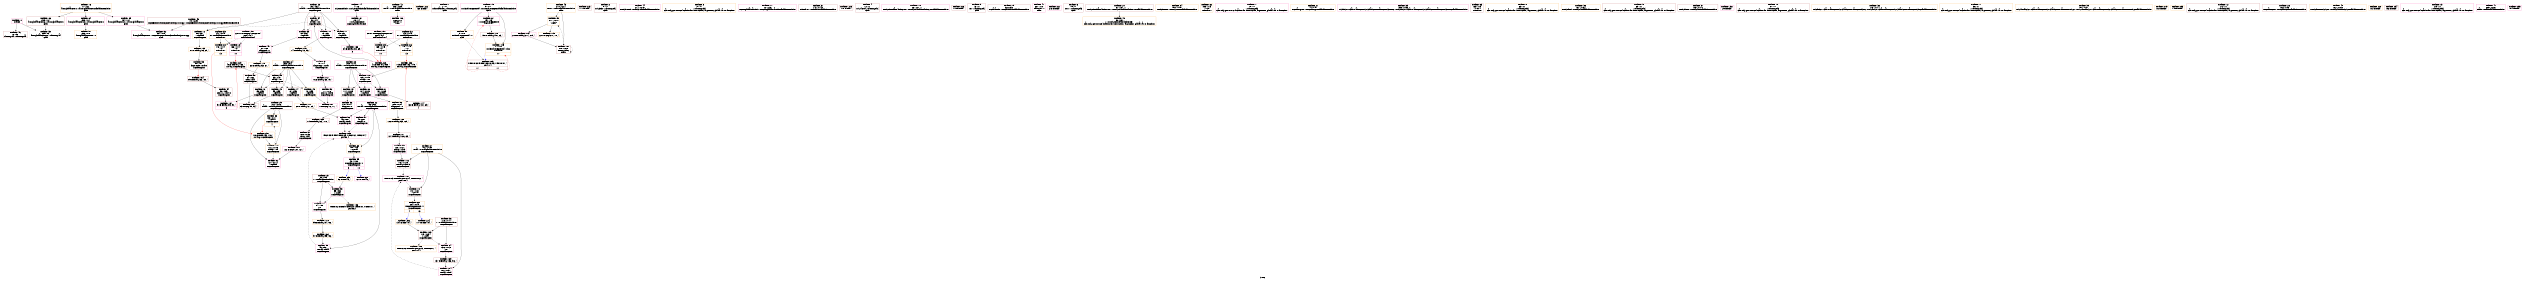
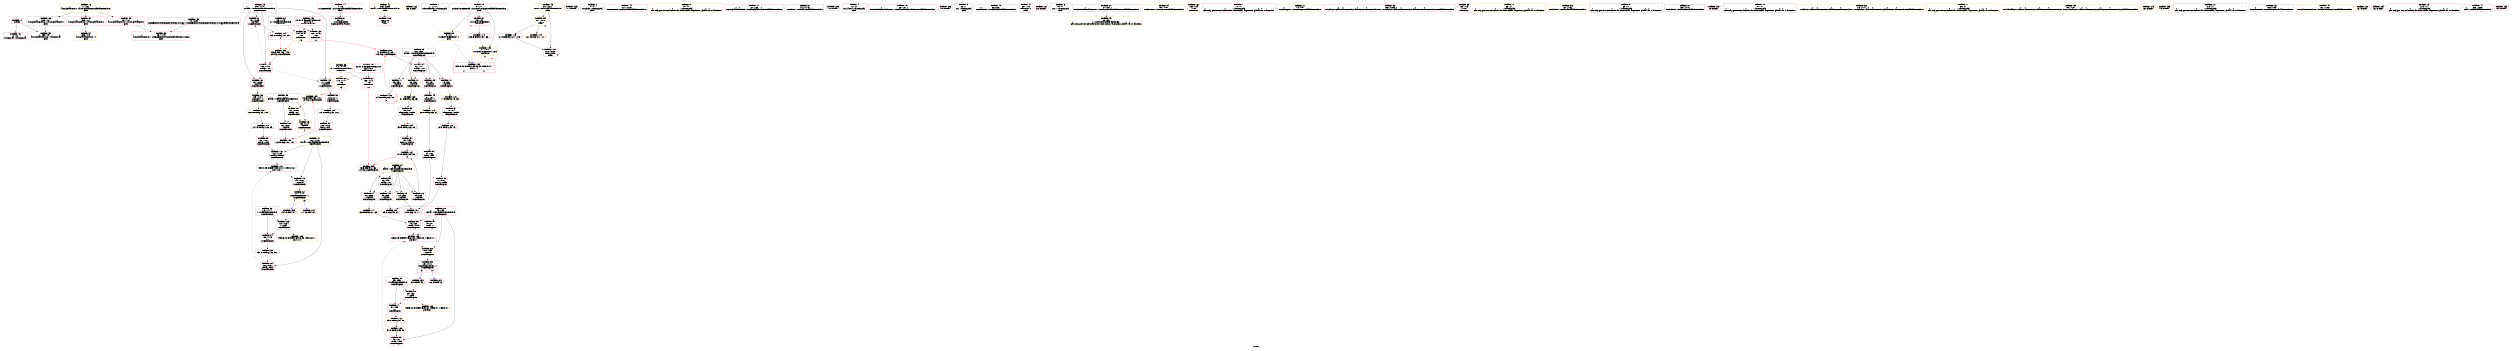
edge "NodeID: 180" -> "NodeID: 82": reversed
